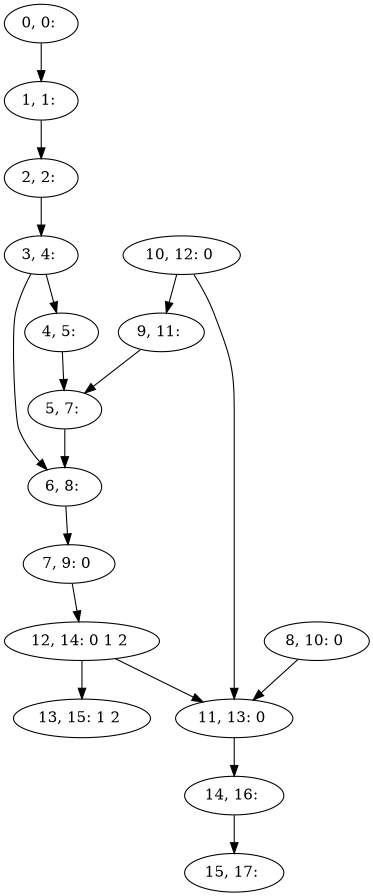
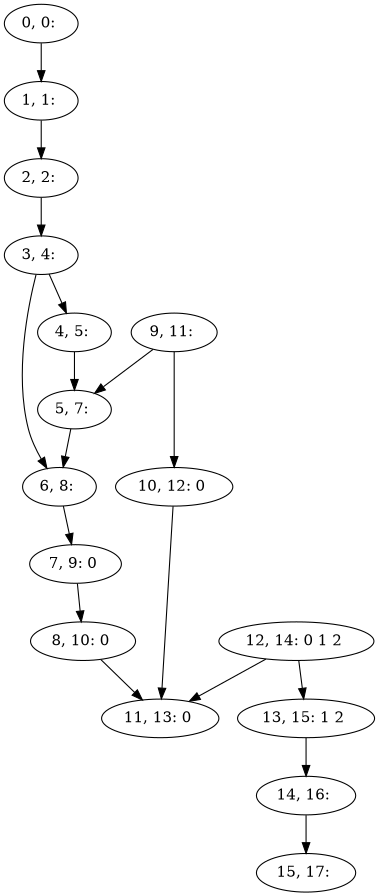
edge "10, 12: 0" -> "9, 11:": reversed
edge "7, 9: 0" -> "12, 14: 0 1 2": now "7, 9: 0" -> "8, 10: 0"
edge "11, 13: 0" -> "14, 16:": now "13, 15: 1 2" -> "14, 16:"
